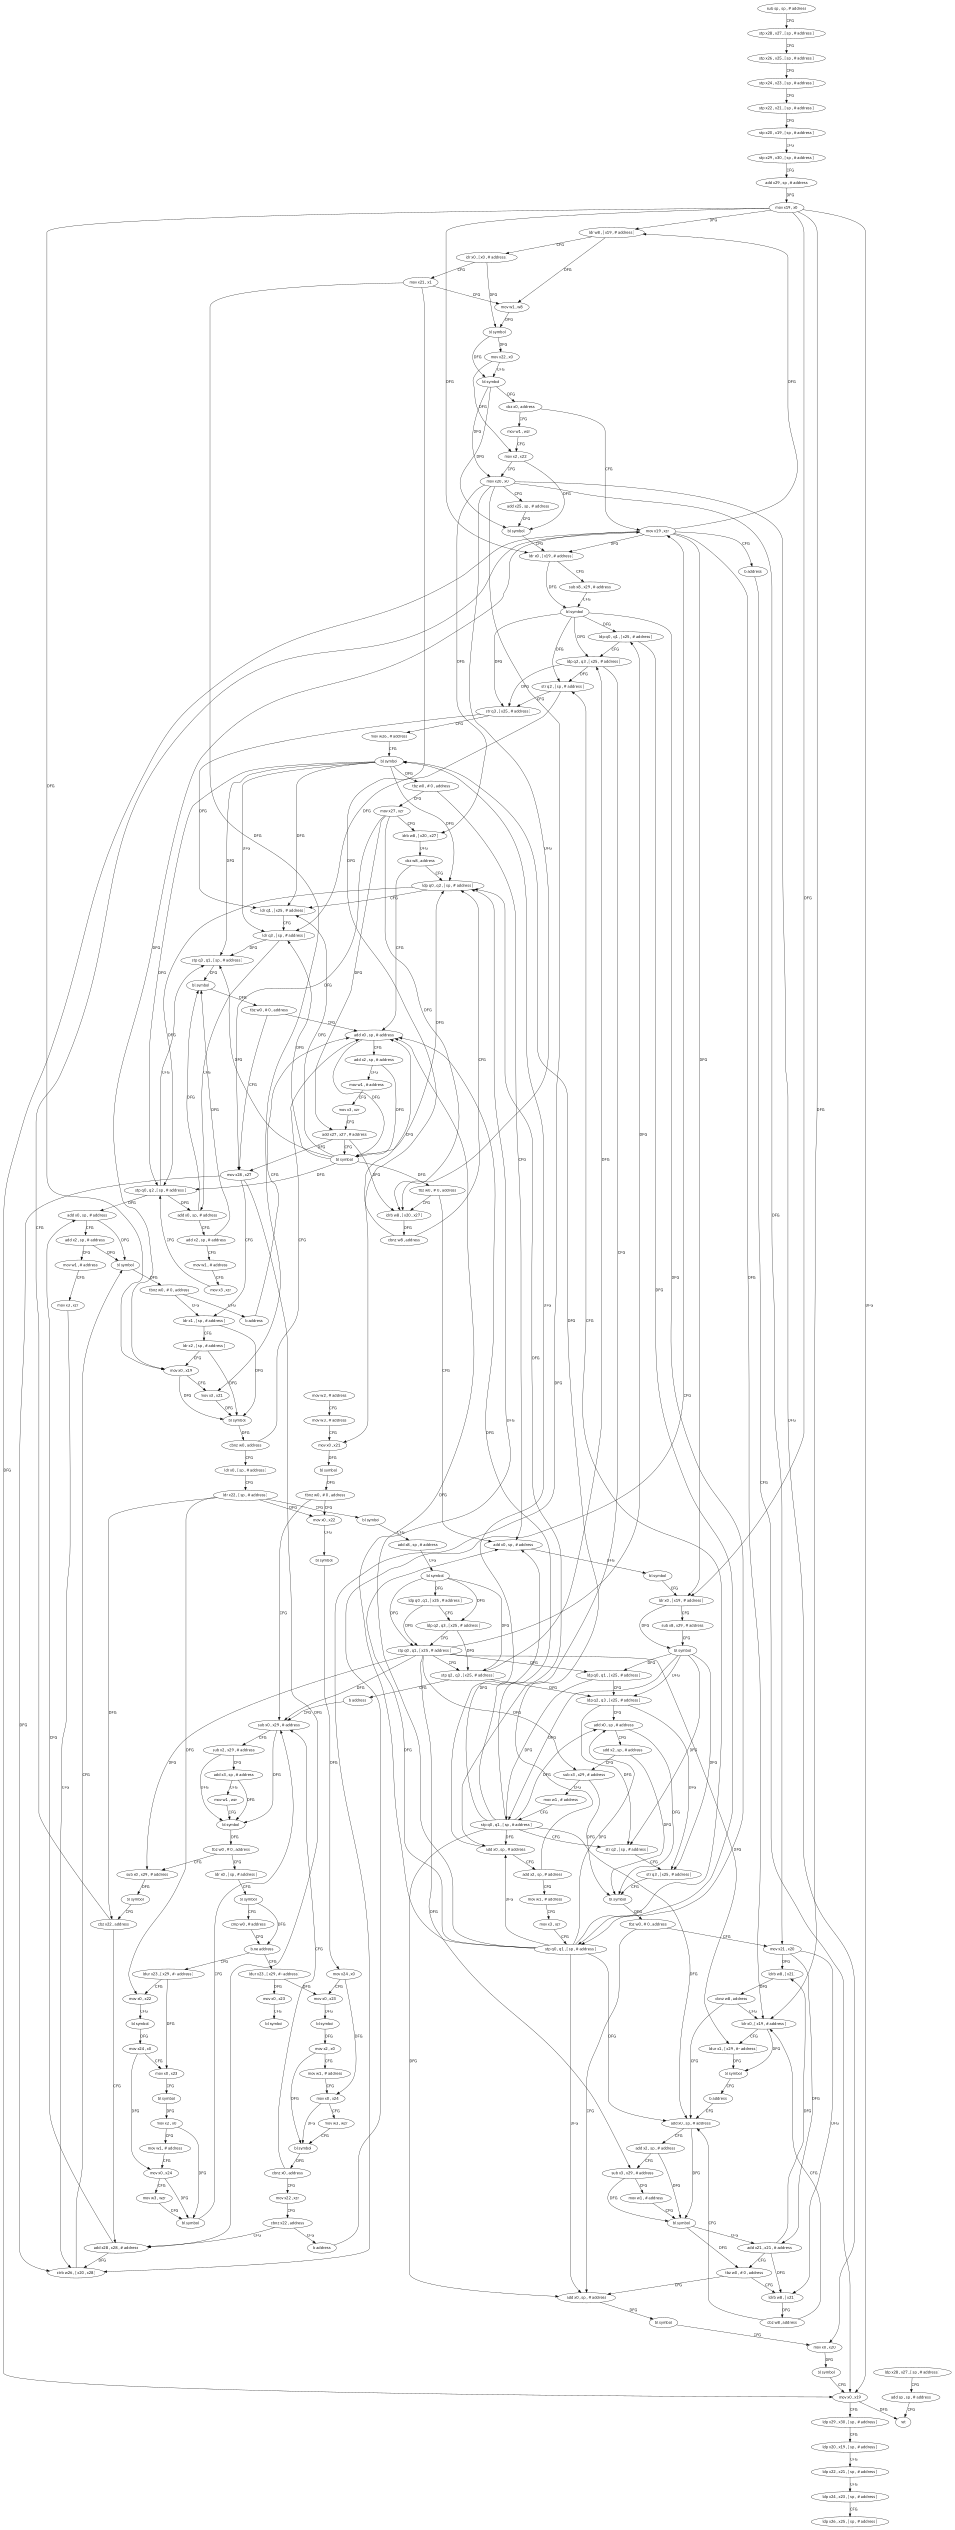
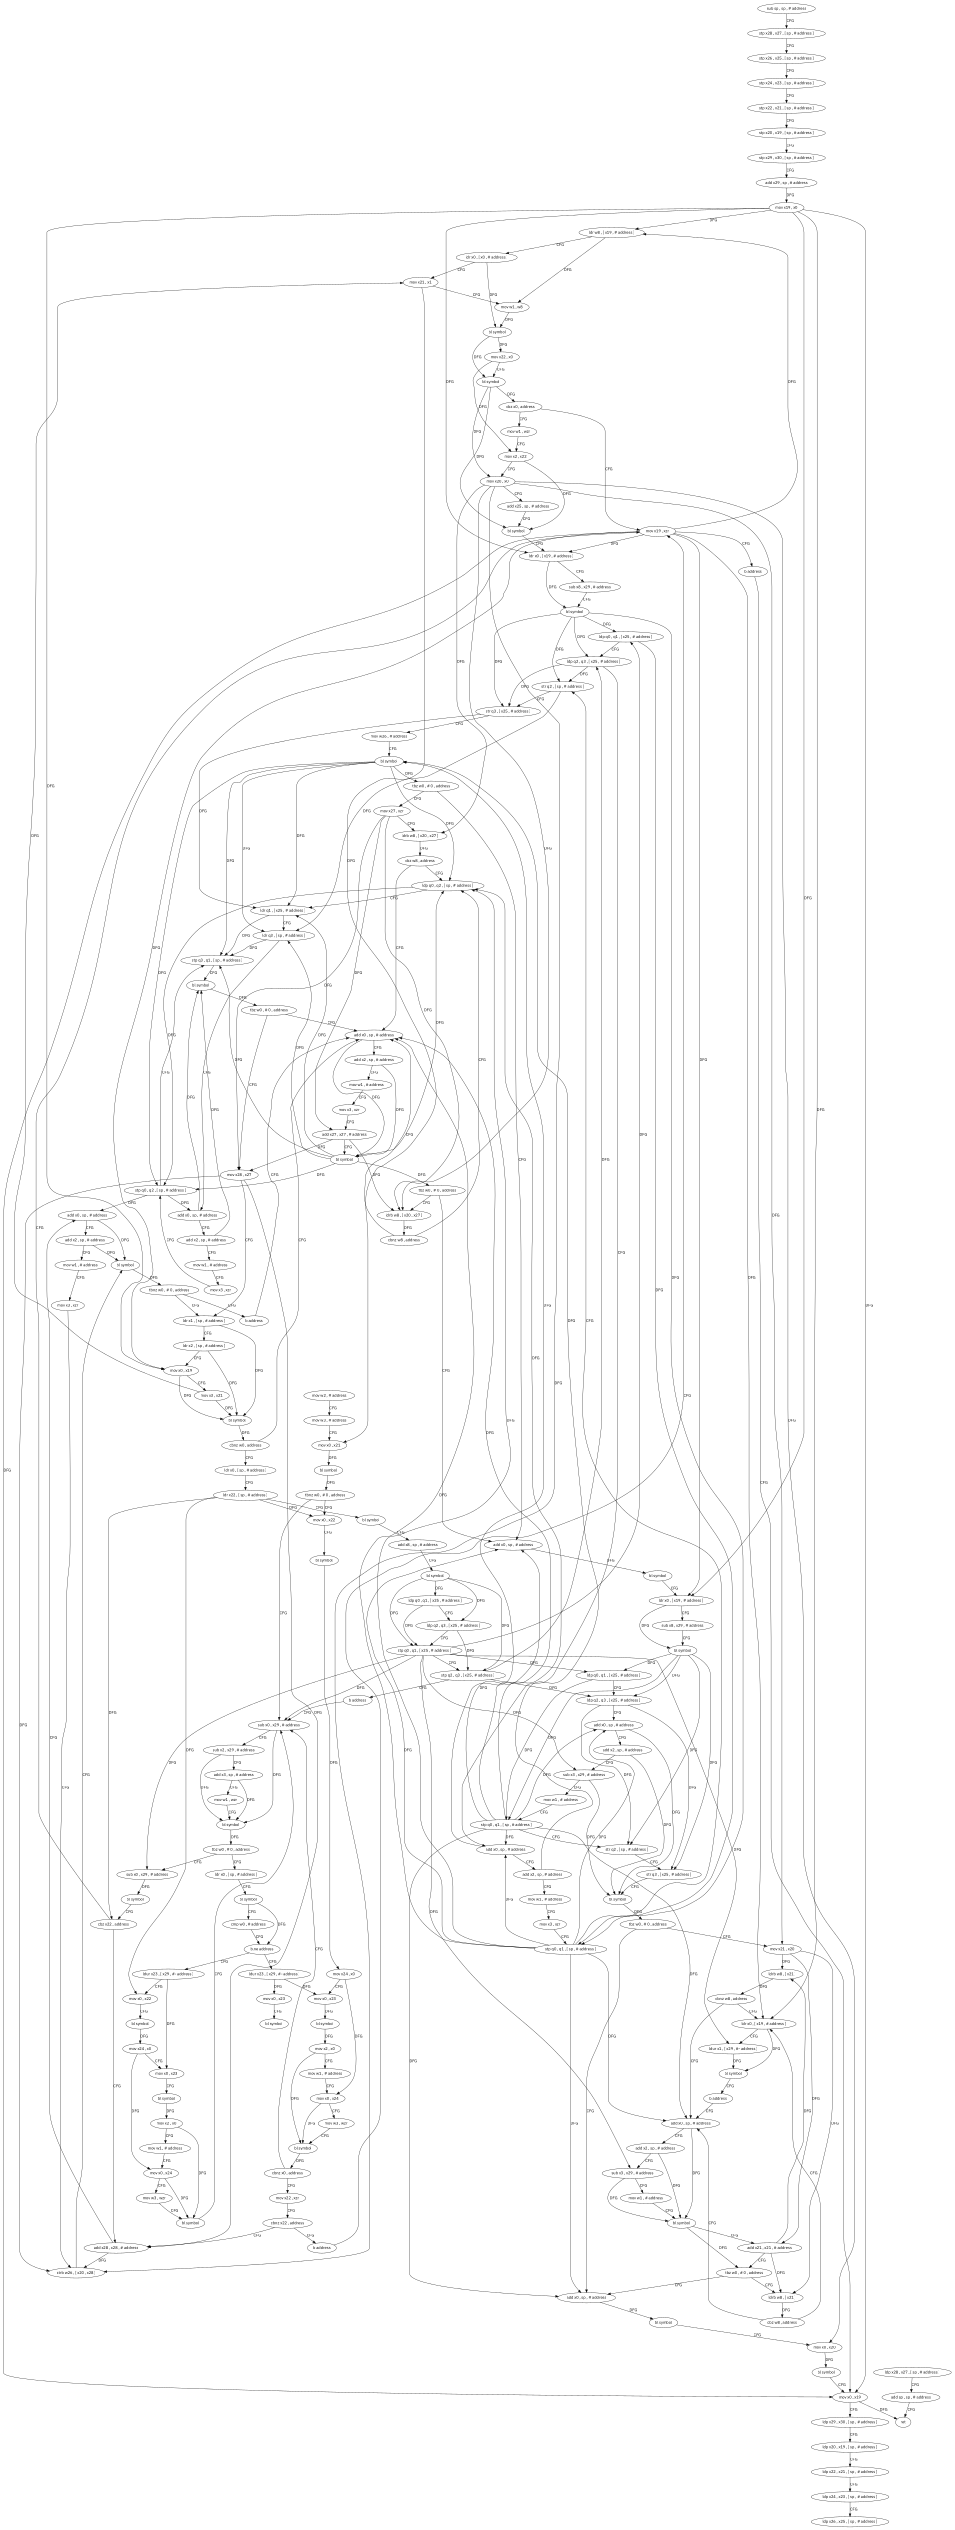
edge "mov x21 , x1" -> "mov x3 , x21": reversed
edge "ldr q1 , [ x25 , # address ]" -> "stp q3 , q1 , [ sp , # address ]": added, label "DFG"
